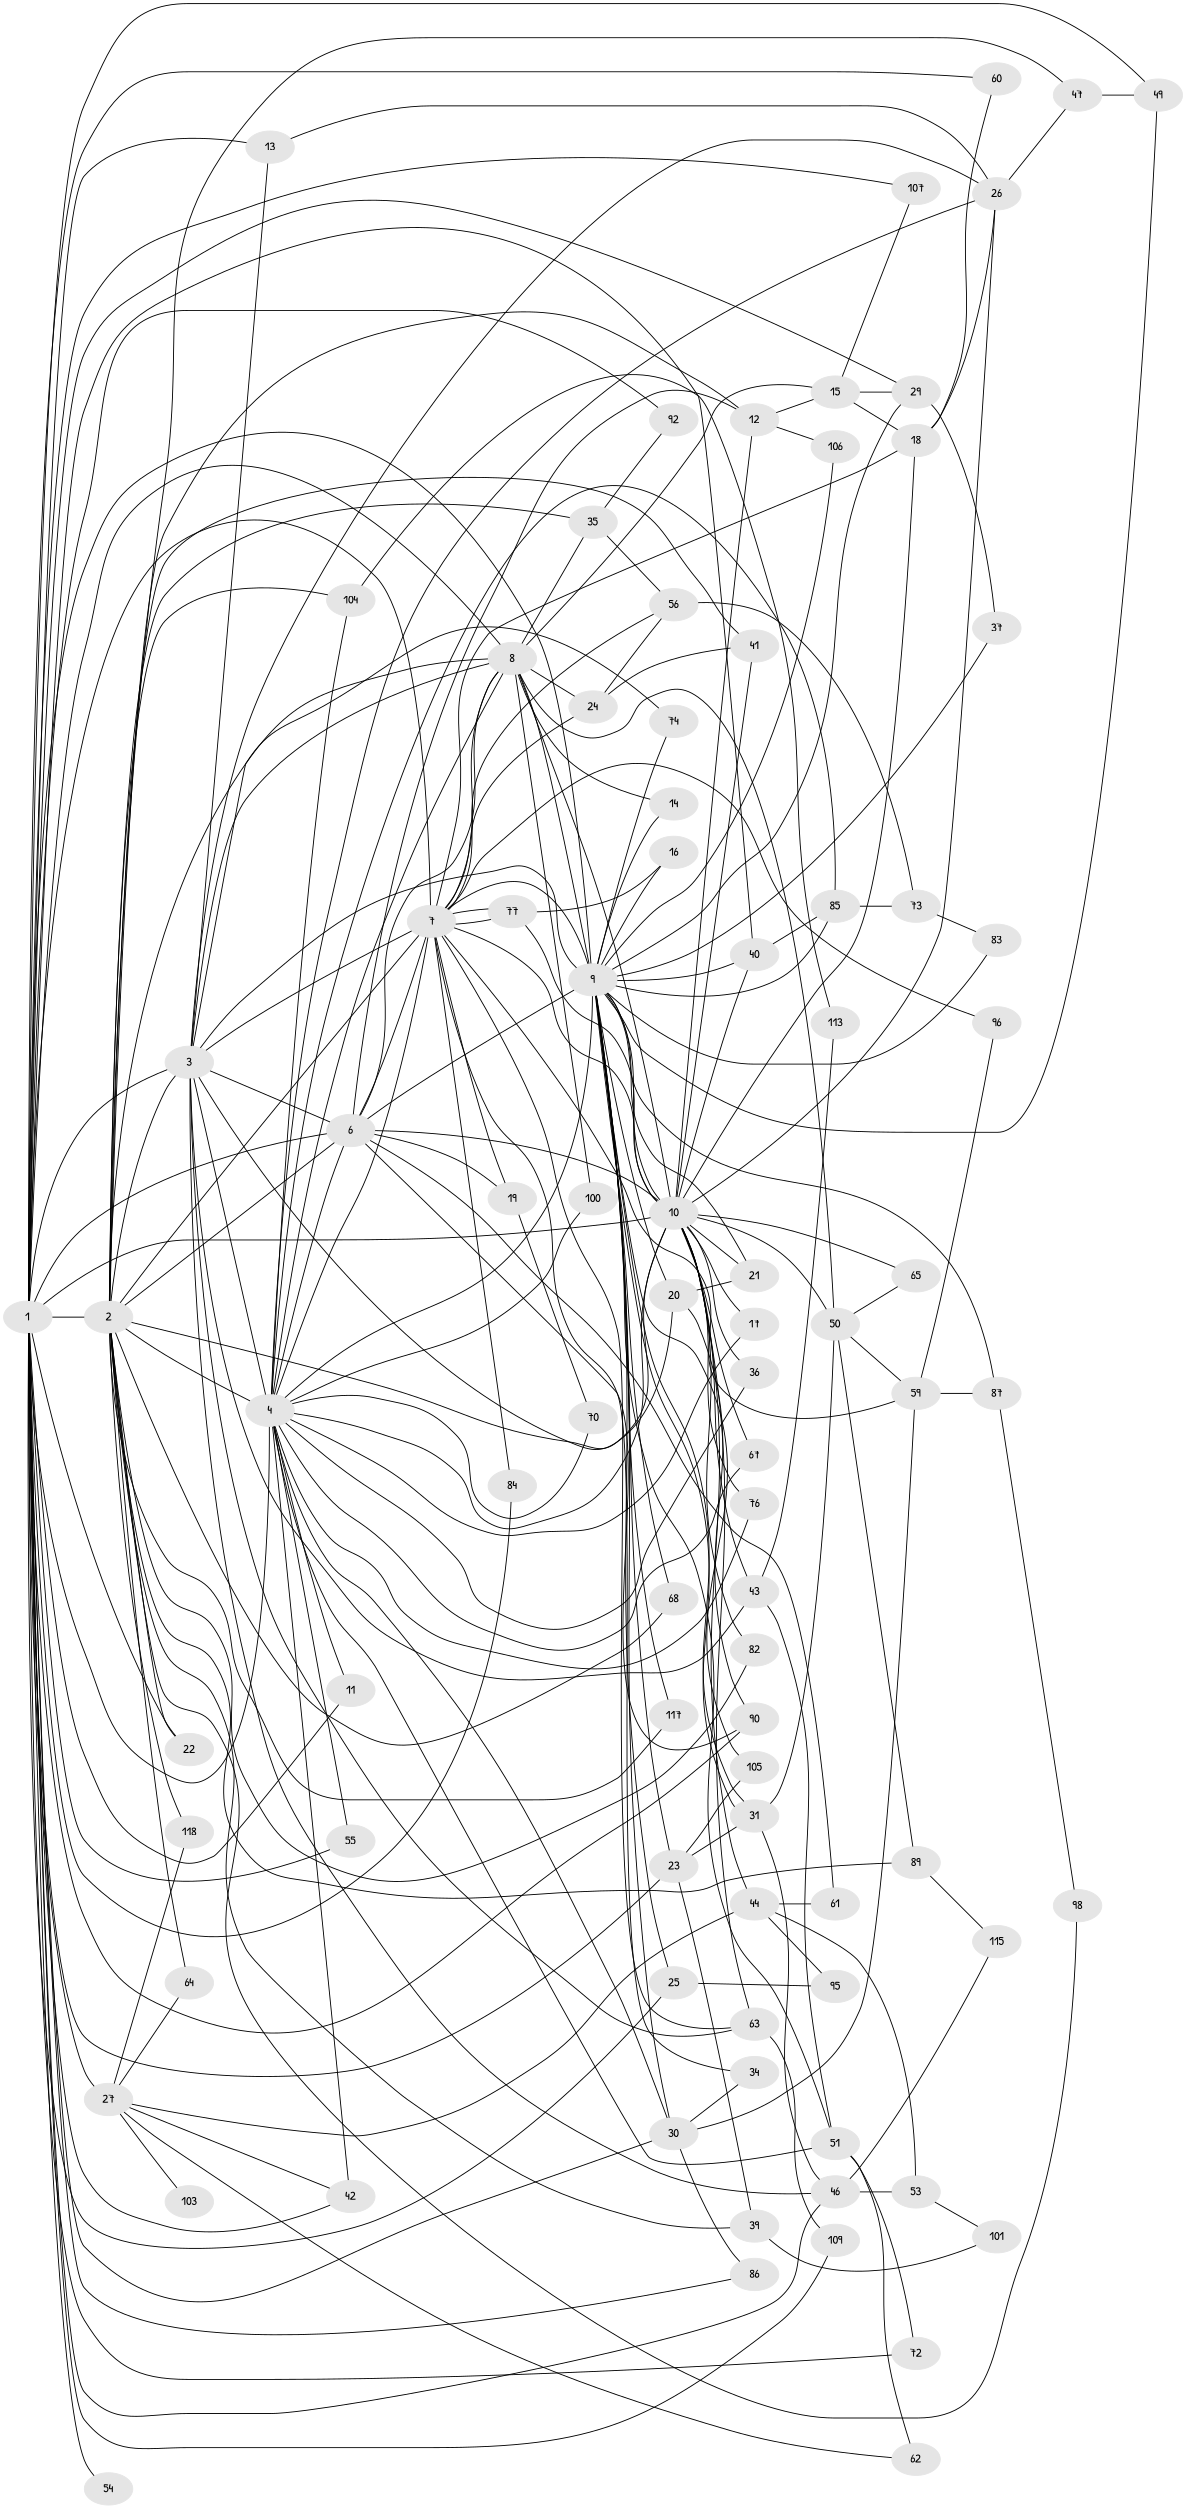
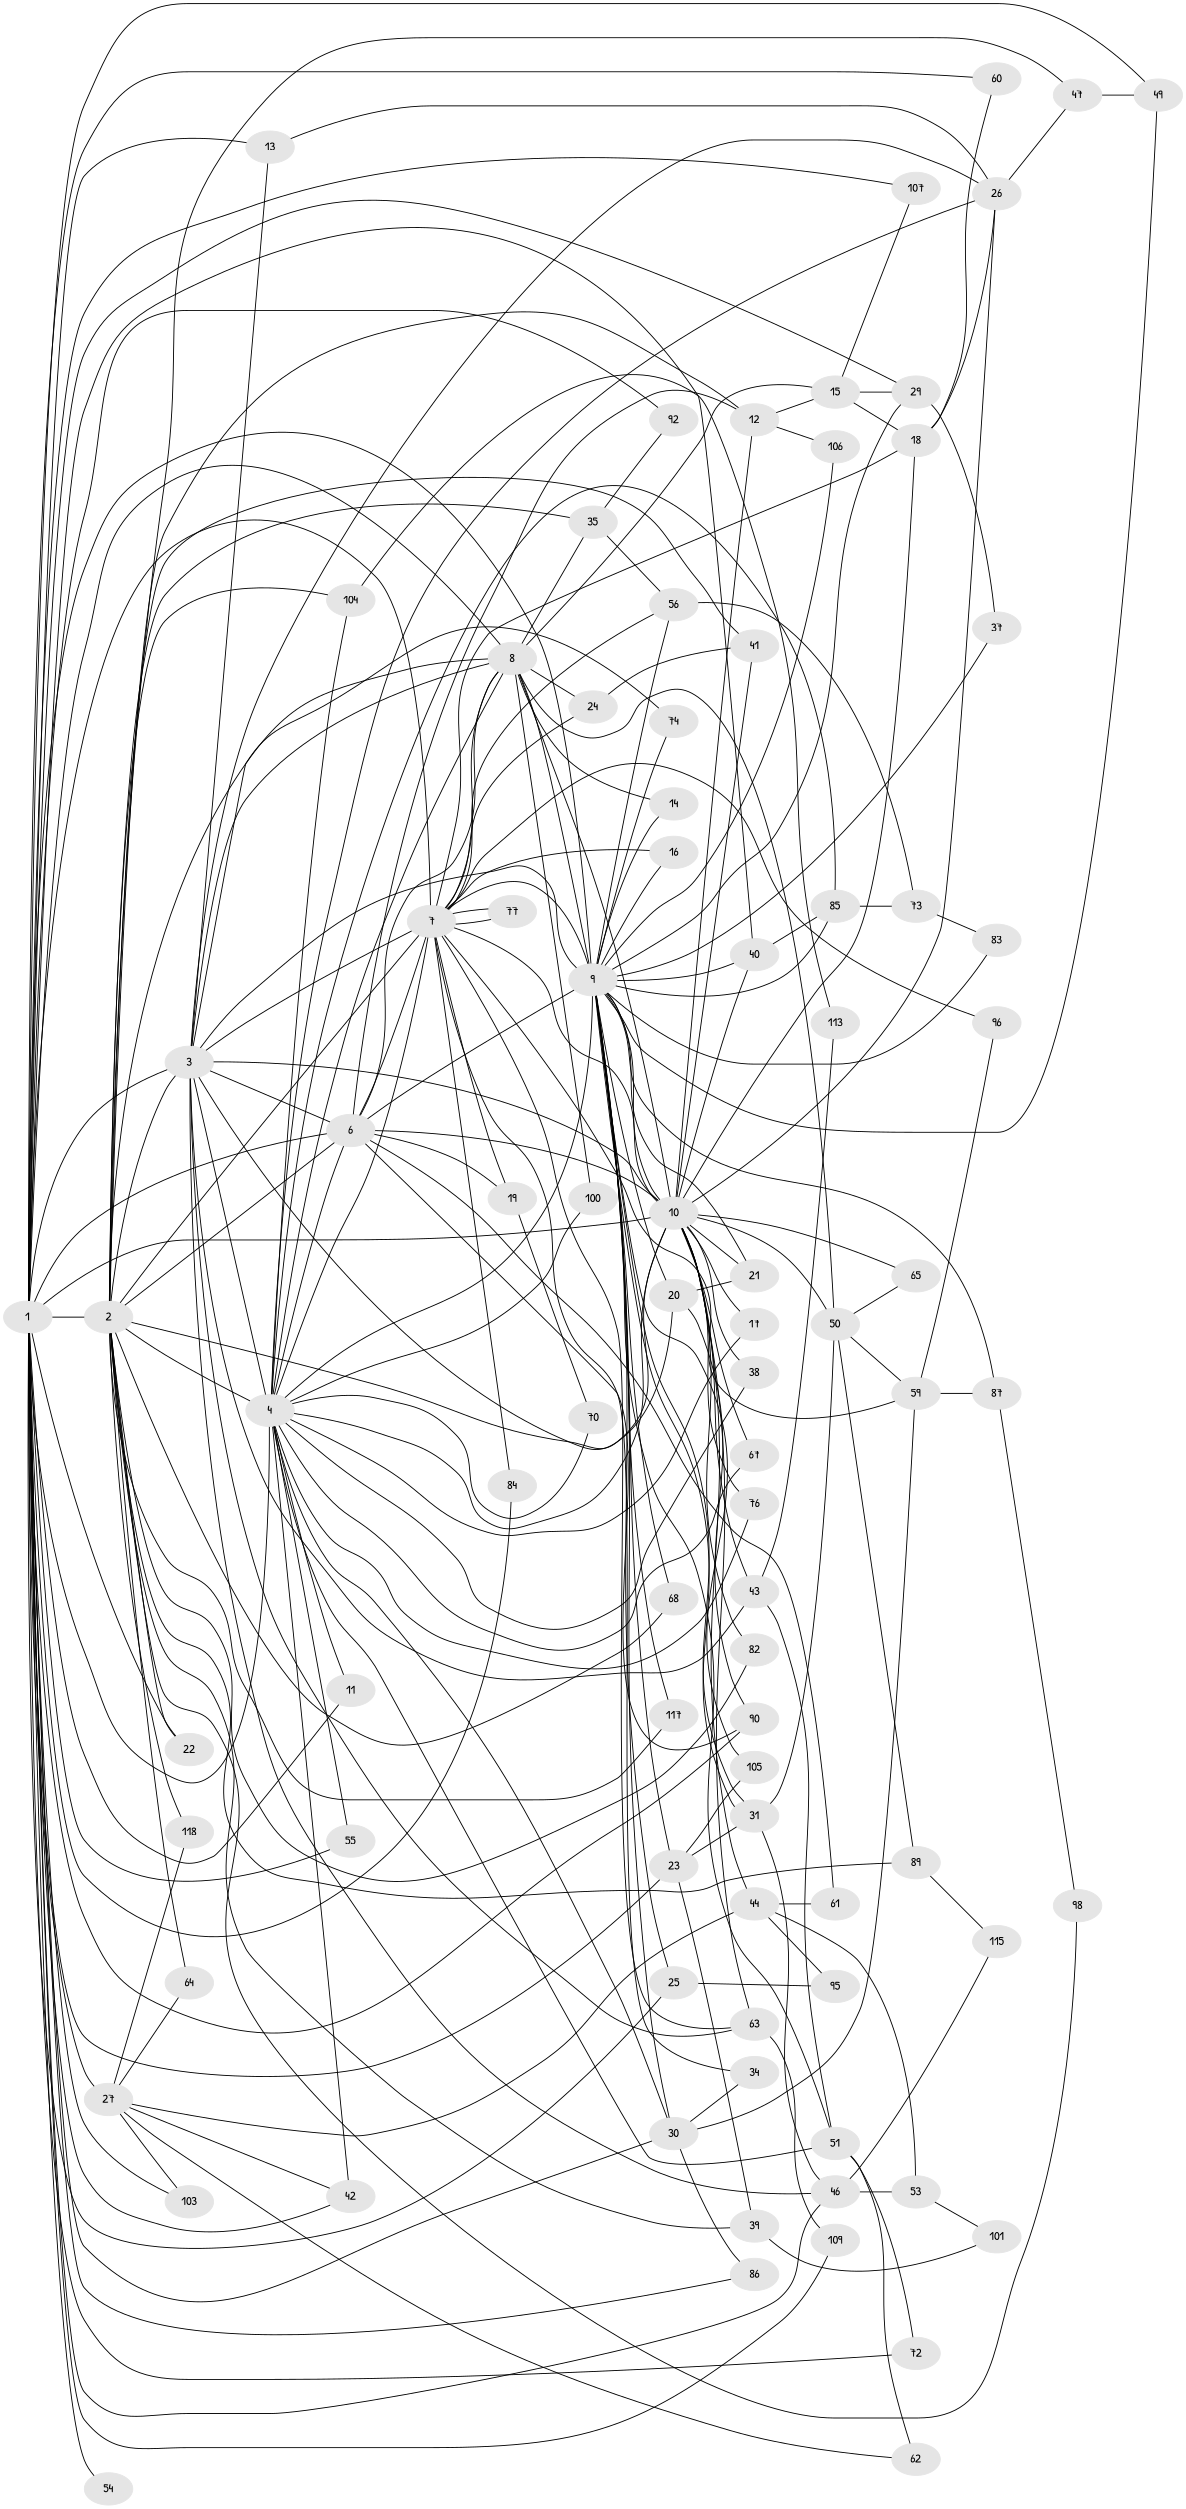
edge "56" -- "24": now "56" -- "9"
edge "16" -- "77": now "16" -- "7"
edge "77" -- "10": now "3" -- "10"
node "36": label "36" -> "38"
edge "1" -- "103": added
